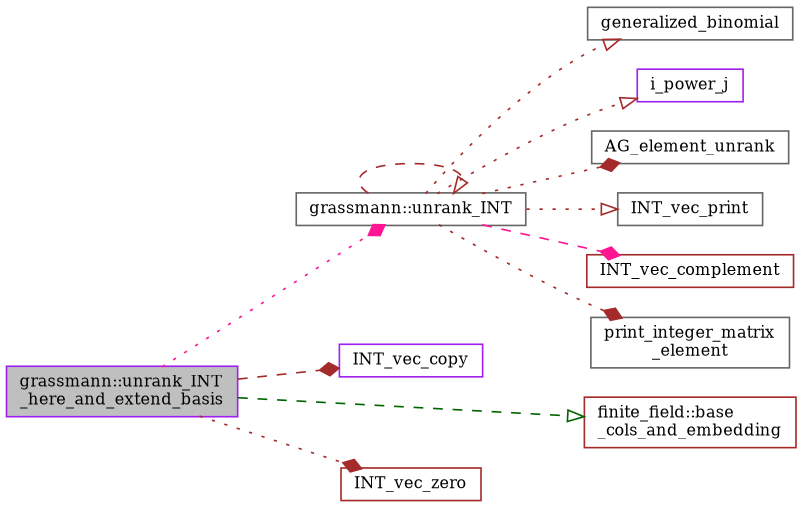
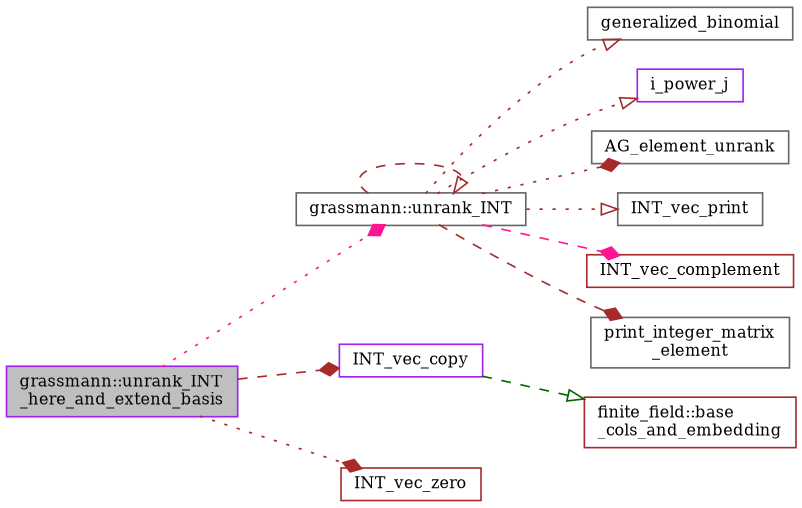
edge "grassmann::unrank_INT" -> "print_integer_matrix _element": style dotted -> dashed
edge "grassmann::unrank_INT _here_and_extend_basis" -> "finite_field::base _cols_and_embedding": now "INT_vec_copy" -> "finite_field::base _cols_and_embedding"
